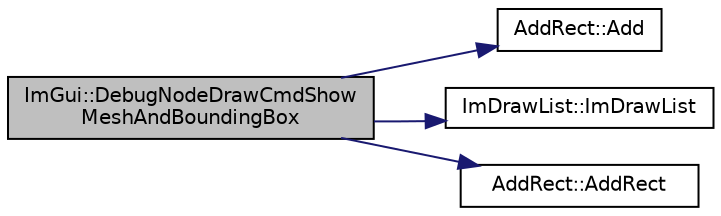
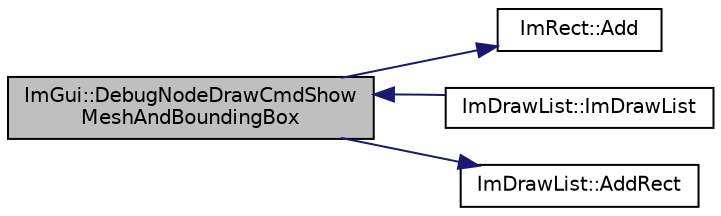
node "AddRect::Add": label "AddRect::Add" -> "ImRect::Add"
edge "ImGui::DebugNodeDrawCmdShow MeshAndBoundingBox" -> "ImDrawList::ImDrawList": reversed
node "AddRect::AddRect": label "AddRect::AddRect" -> "ImDrawList::AddRect"
